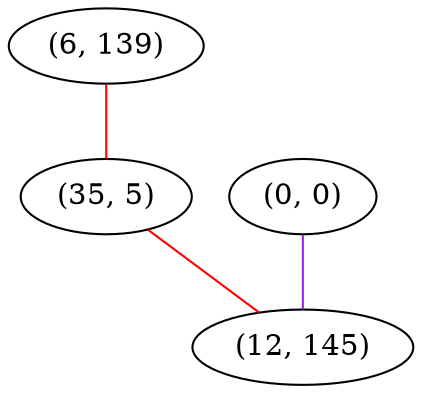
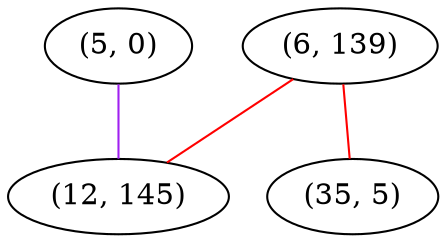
node "(0, 0)": label "(0, 0)" -> "(5, 0)"
edge "(35, 5)" -- "(12, 145)": now "(6, 139)" -- "(12, 145)"
